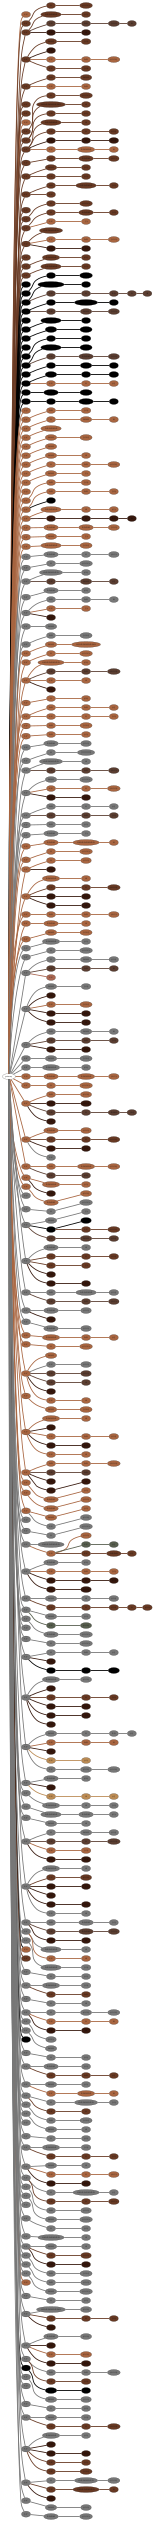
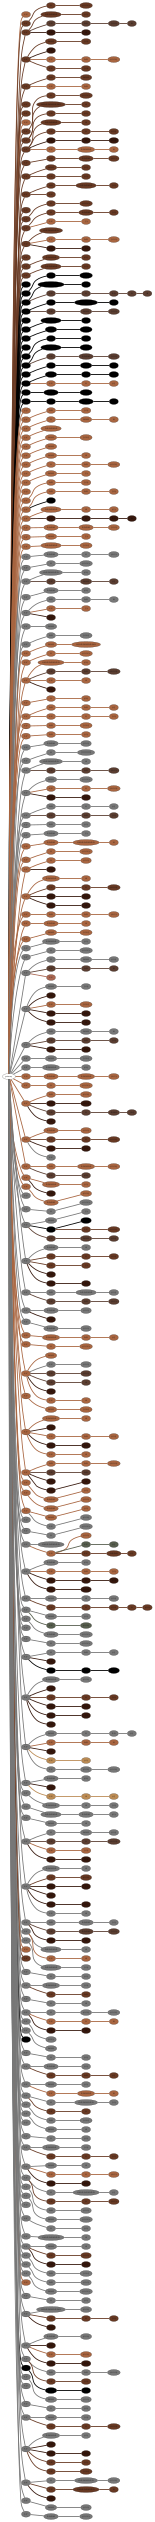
edge "primary" -- "Z U": color #000000 -> #a86540
